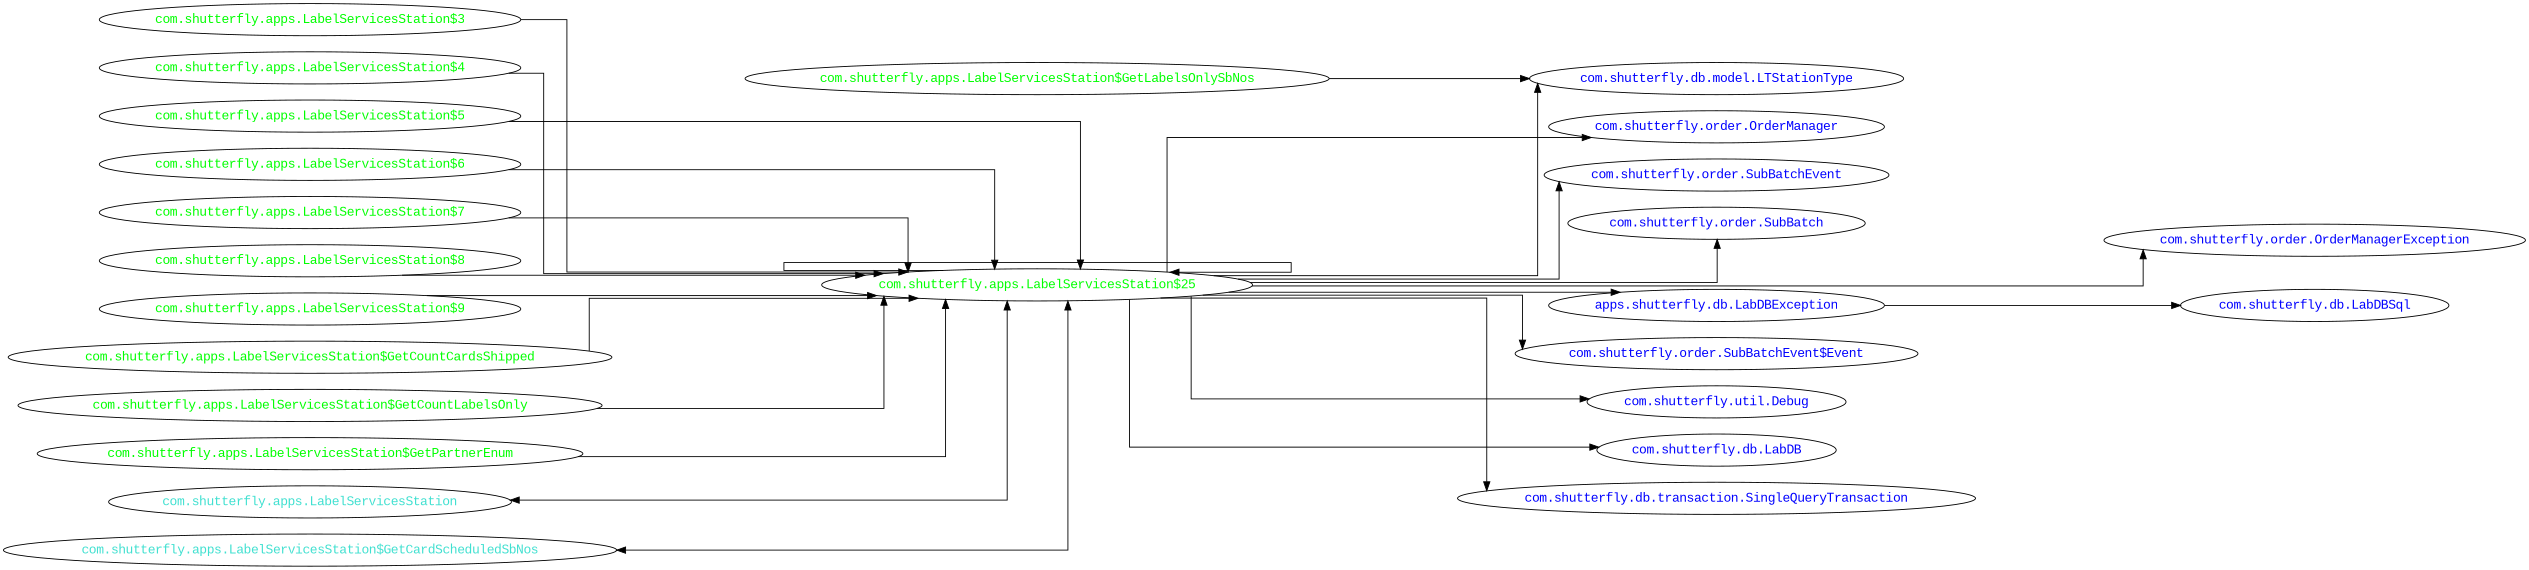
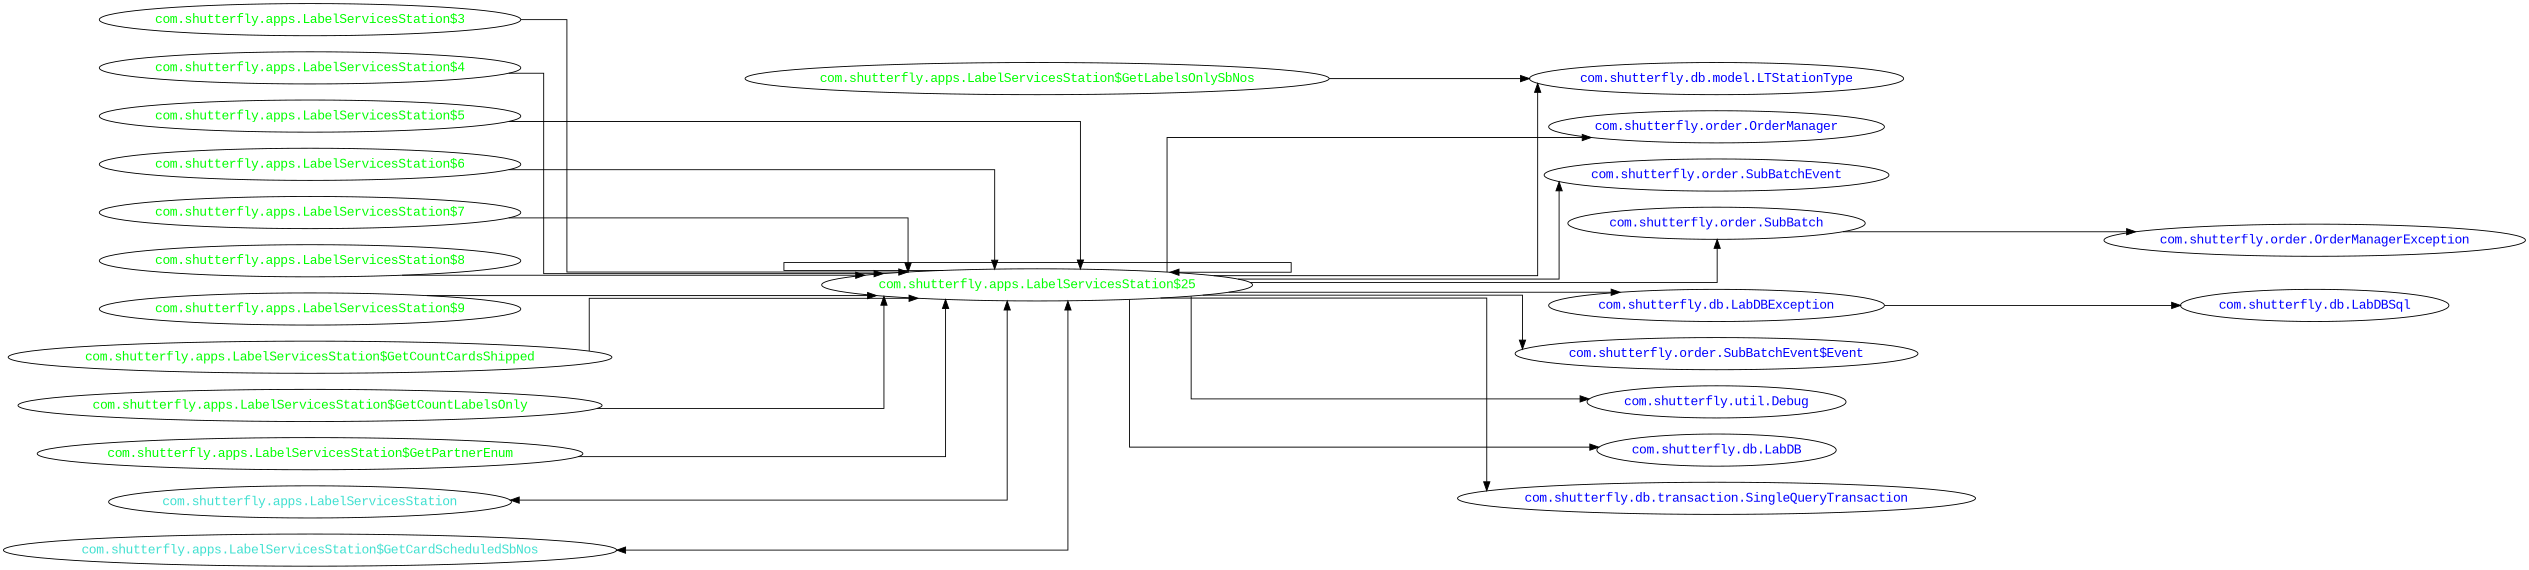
edge "com.shutterfly.apps.LabelServicesStation$25" -> "com.shutterfly.order.OrderManagerException": now "com.shutterfly.order.SubBatch" -> "com.shutterfly.order.OrderManagerException"
node "apps.shutterfly.db.LabDBException": label "apps.shutterfly.db.LabDBException" -> "com.shutterfly.db.LabDBException"
